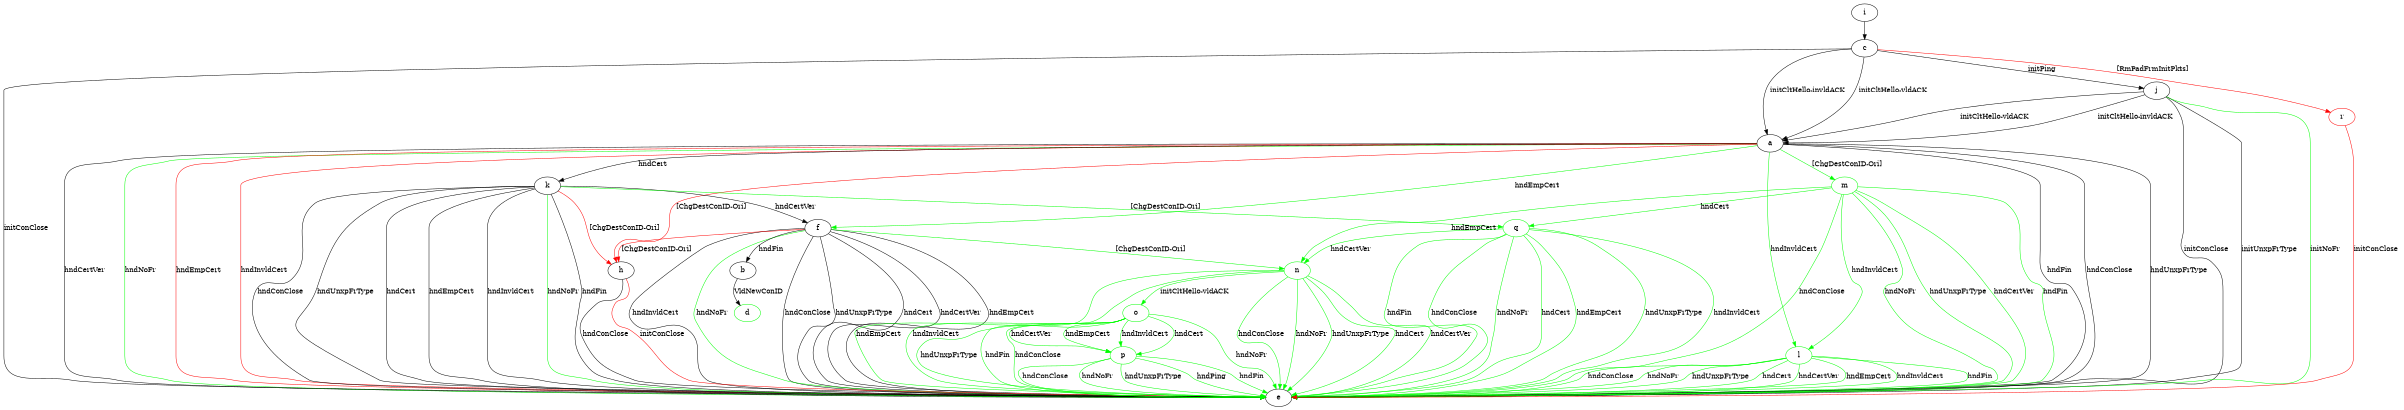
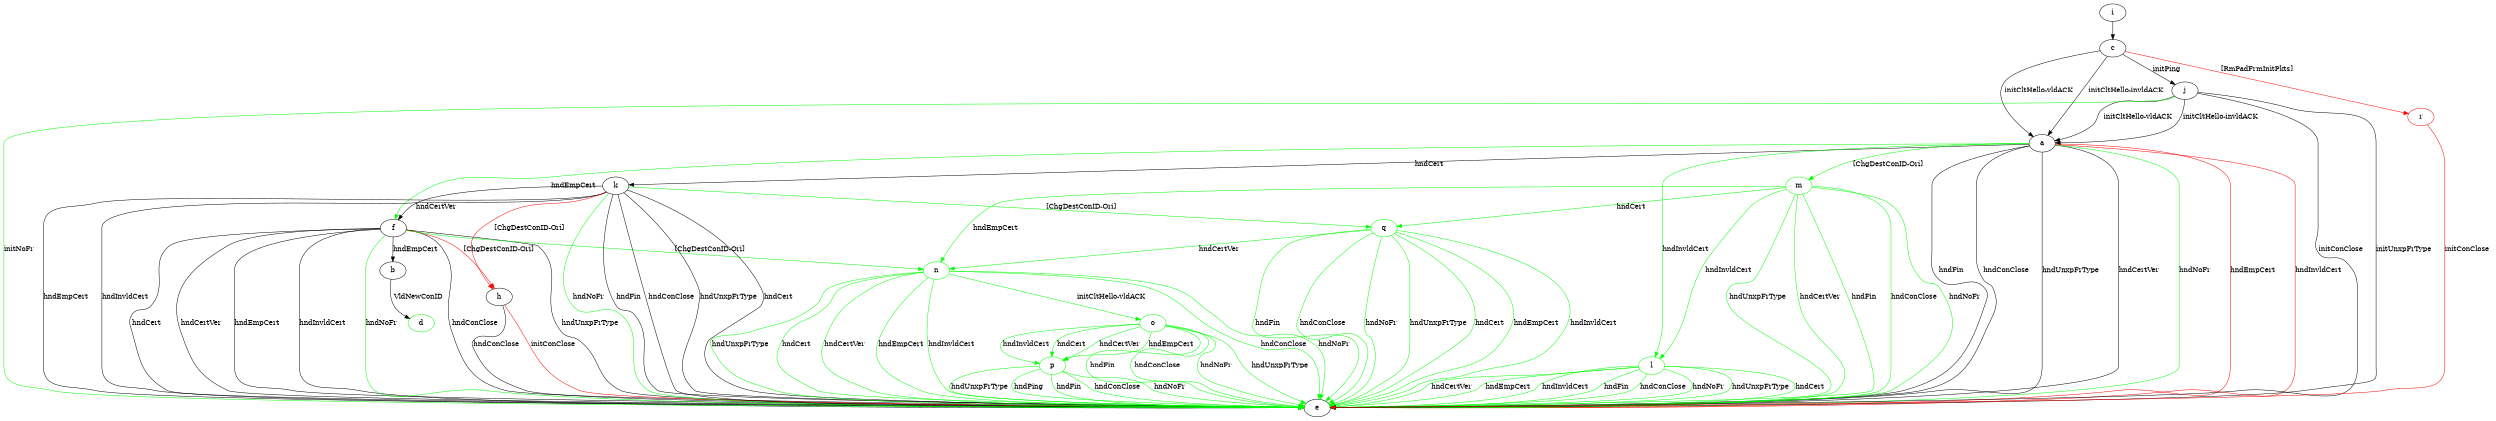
edge "c" -> "e": removed, label "initConClose"
edge "a" -> "h": removed, label "[ChgDestConID-Ori]"
edge "f" -> "b": label "hndFin " -> "hndEmpCert "
